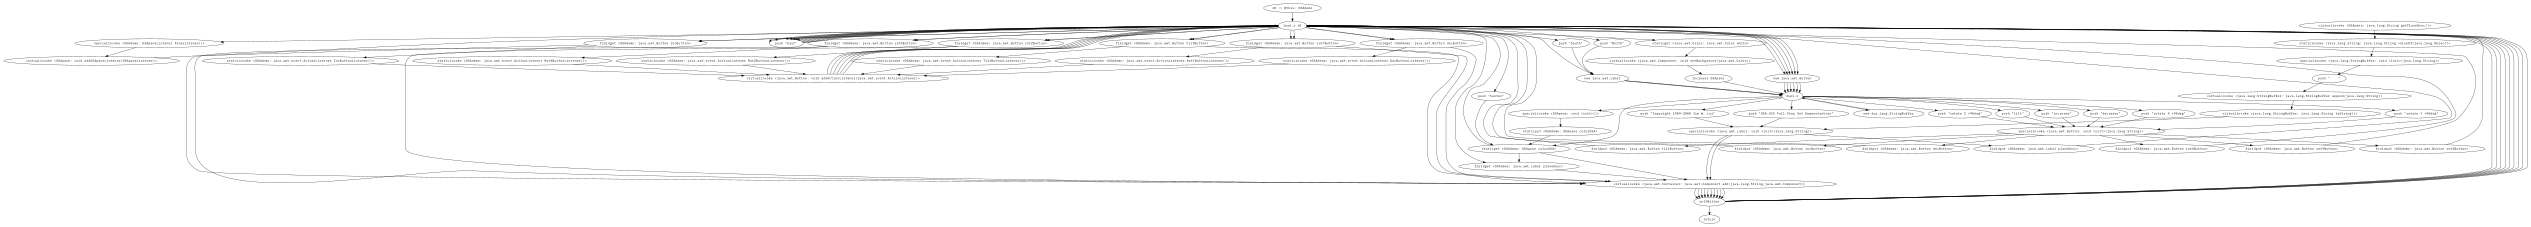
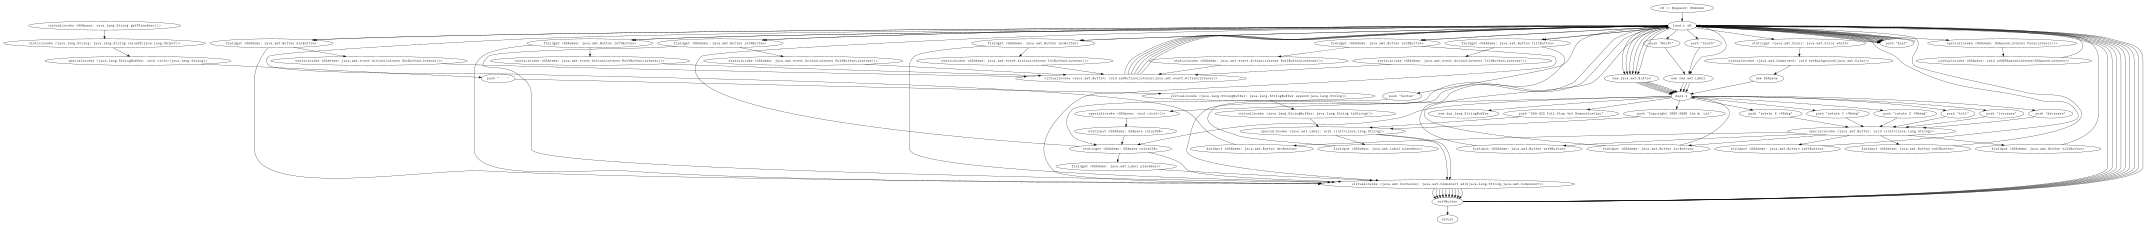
node "r0 := @this: OSAdemo": label "r0 := @this: OSAdemo" -> "r0 := @append: OSAdemo"
edge "load.r r0" -> "fieldget <OSAdemo: java.awt.Label planeDesc>": removed
node "new java.awt.Label": label "new java.awt.Label" -> "new new.awt.Label"
node "increase OSApane": label "increase OSApane" -> "new OSApane"
edge "new dup.lang.StringBuffer" -> "dup1.r": now "fieldput <OSAdemo: java.awt.Button incButton>" -> "dup1.r"
